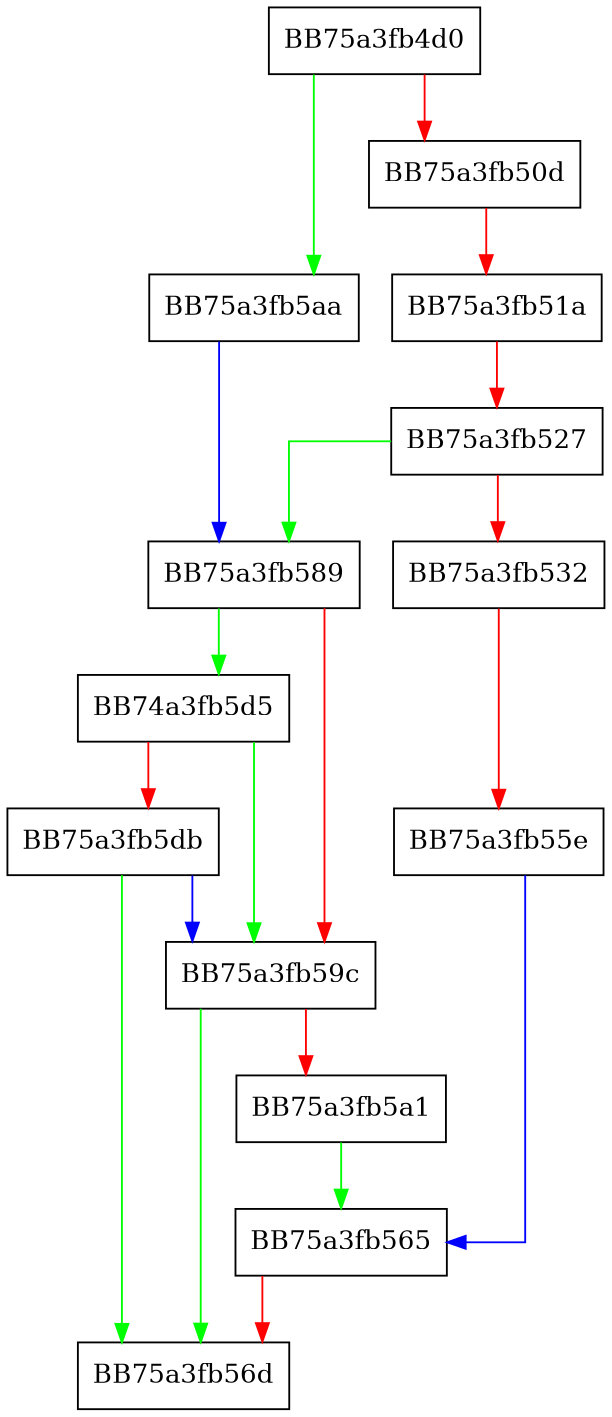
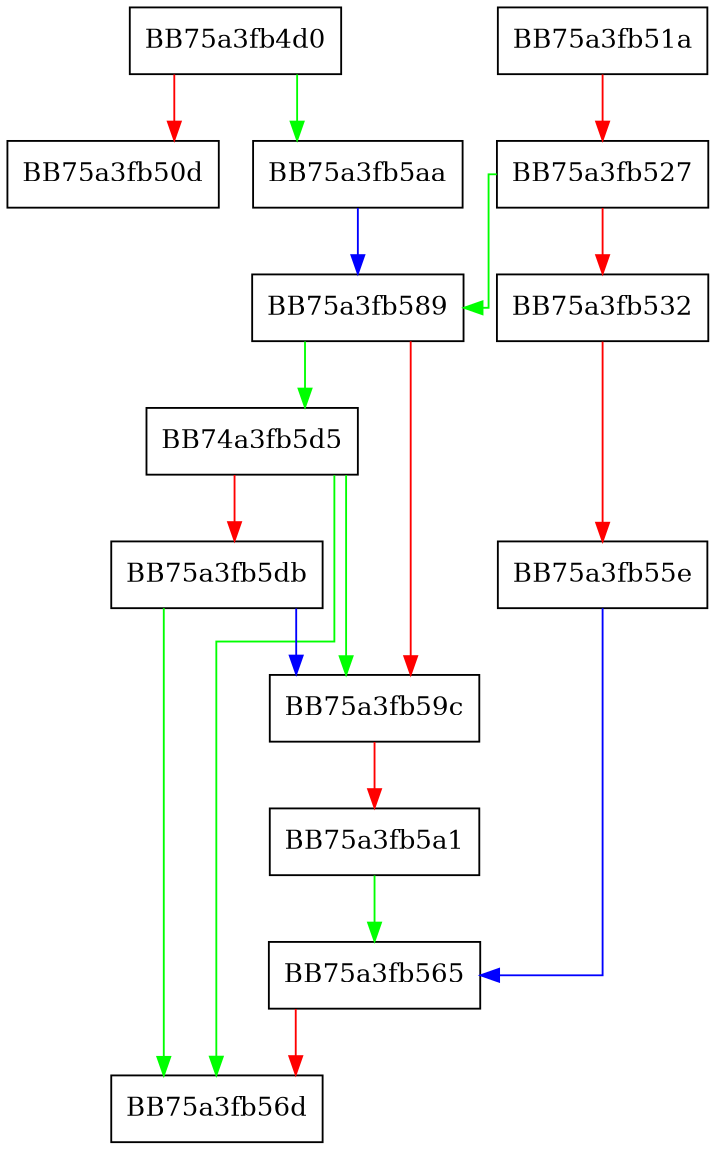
edge "BB75a3fb50d" -> "BB75a3fb51a": removed
edge "BB75a3fb59c" -> "BB75a3fb56d": now "BB74a3fb5d5" -> "BB75a3fb56d"
